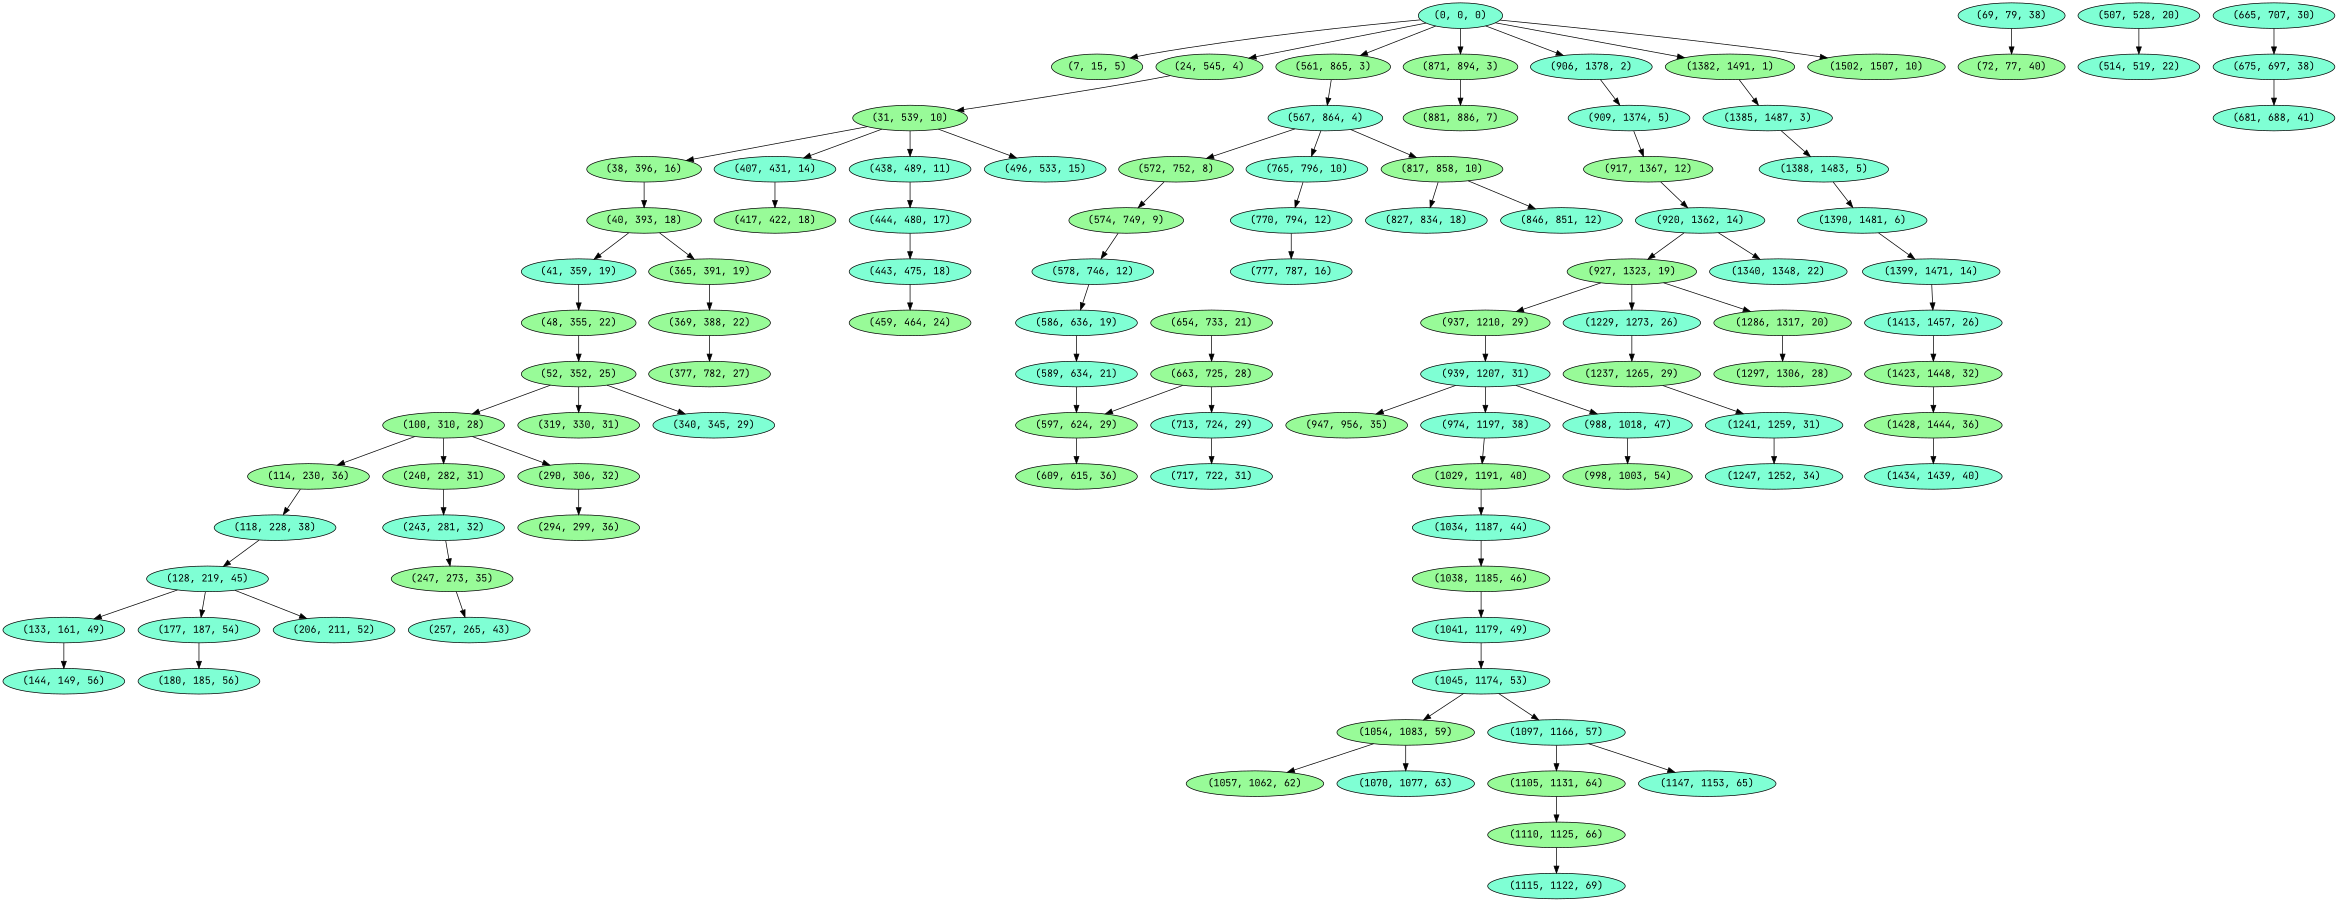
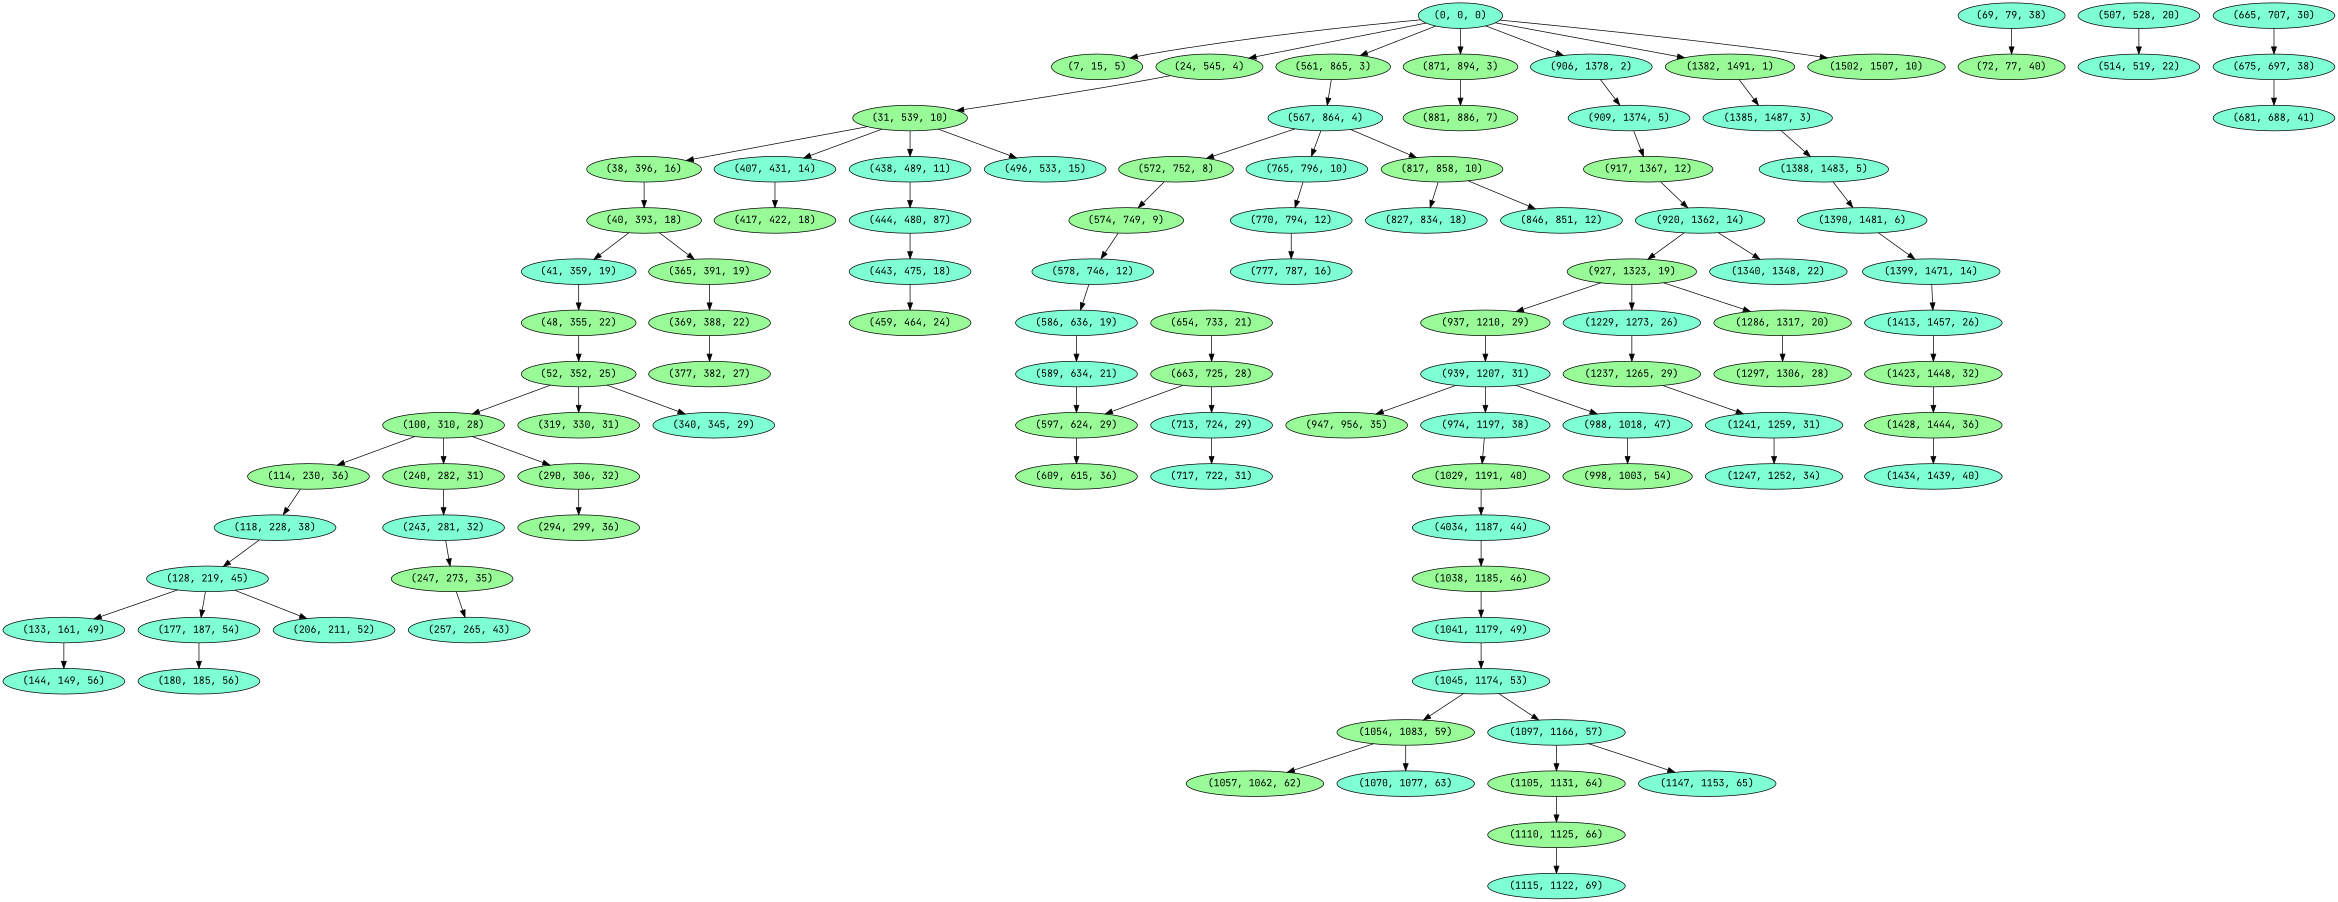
node "(444, 480, 17)": label "(444, 480, 17)" -> "(444, 480, 87)"
node "(377, 782, 27)": label "(377, 782, 27)" -> "(377, 382, 27)"
node "(1034, 1187, 44)": label "(1034, 1187, 44)" -> "(4034, 1187, 44)"
